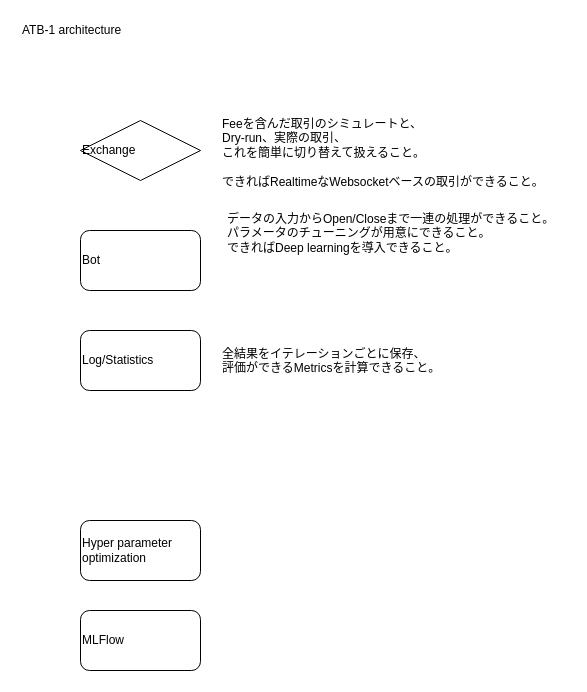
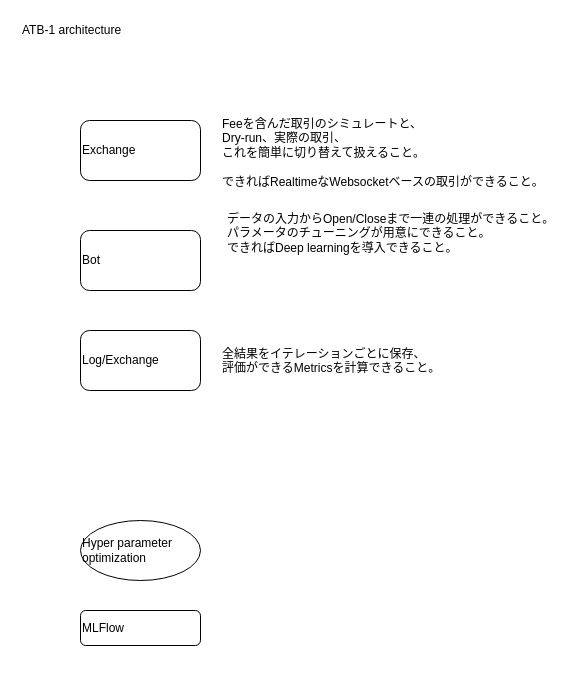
node "Exchange": shape diamond -> rounded rectangle
node "Log/Statistics": label "Log/Statistics" -> "Log/Exchange"
node "Hyper parameter optimization": shape rounded rectangle -> ellipse
node "MLFlow": size 120x60 -> 120x35
